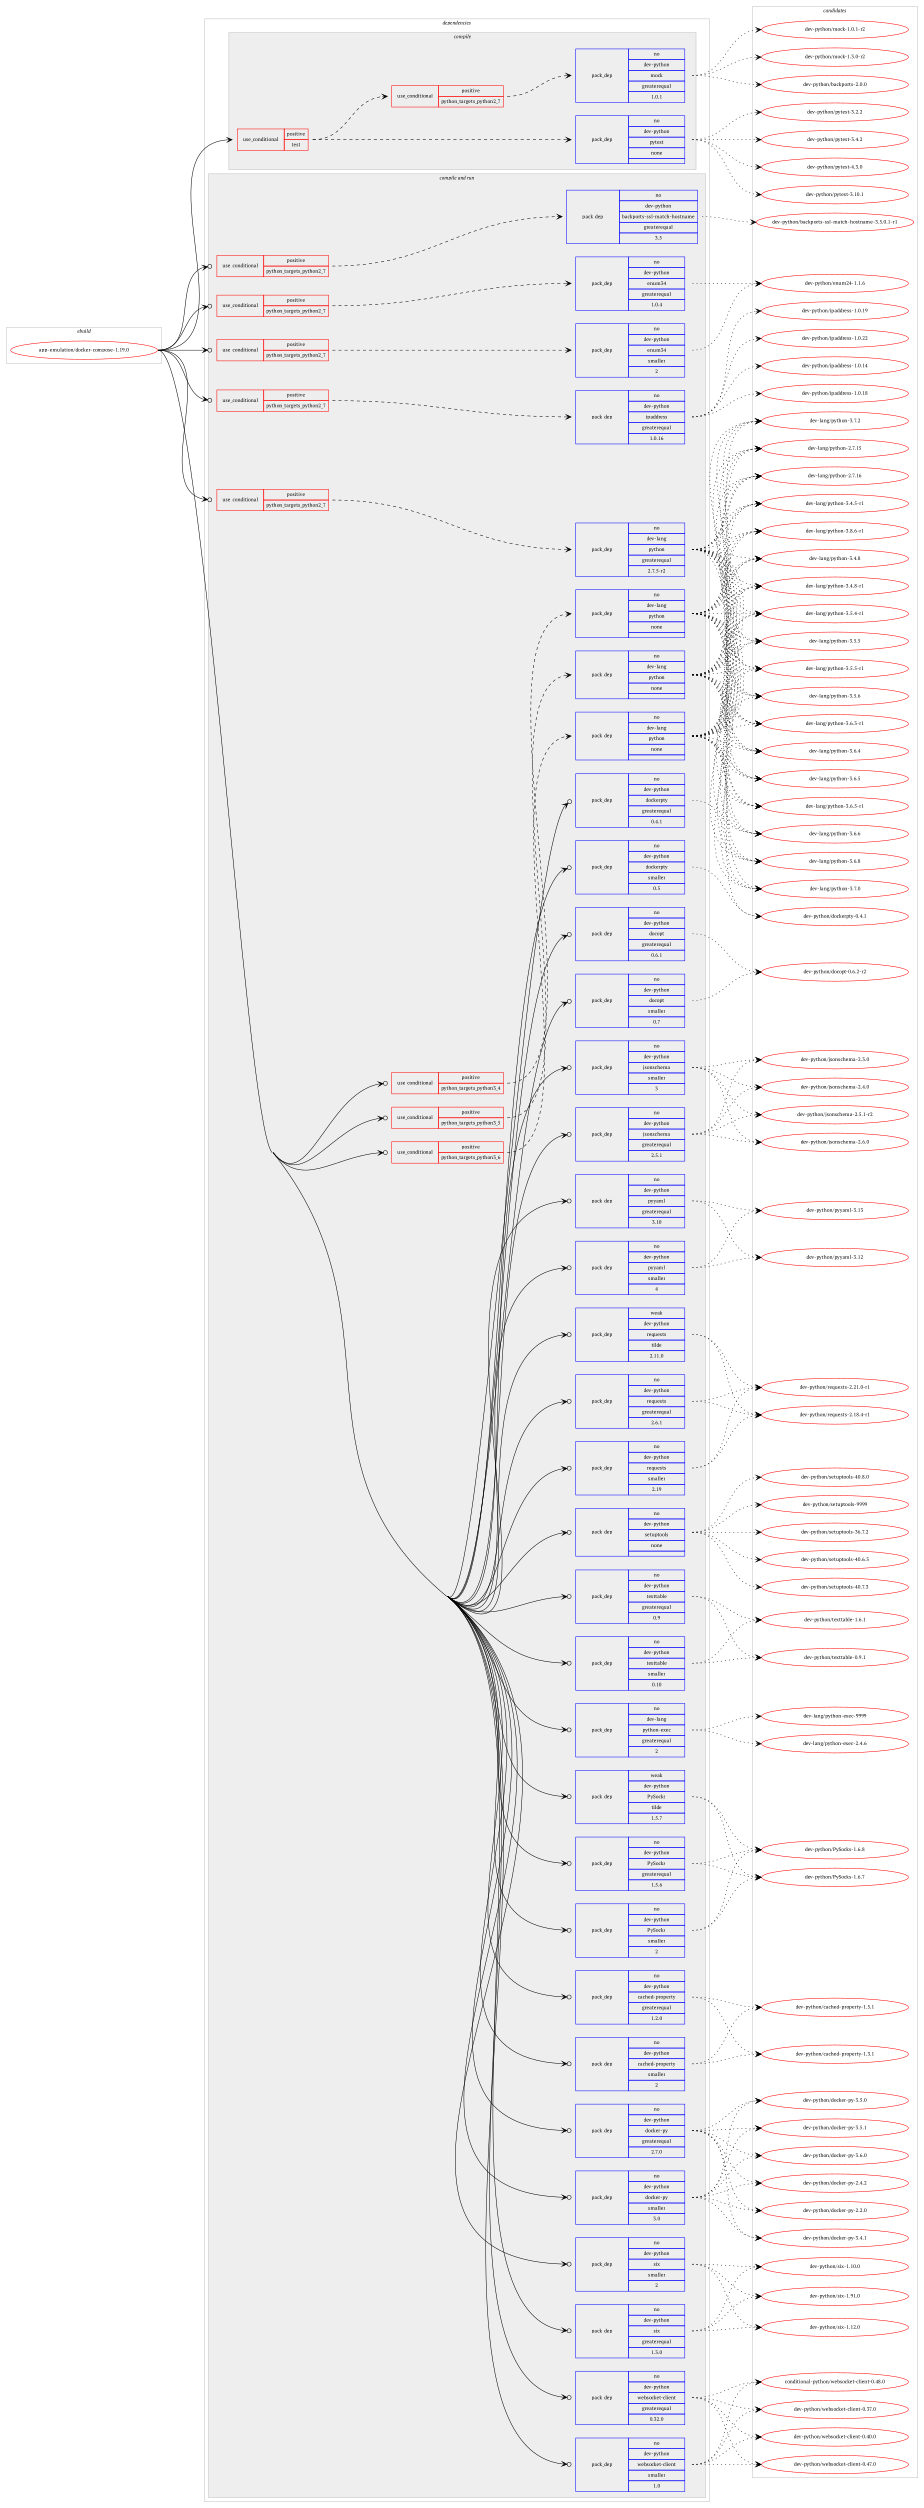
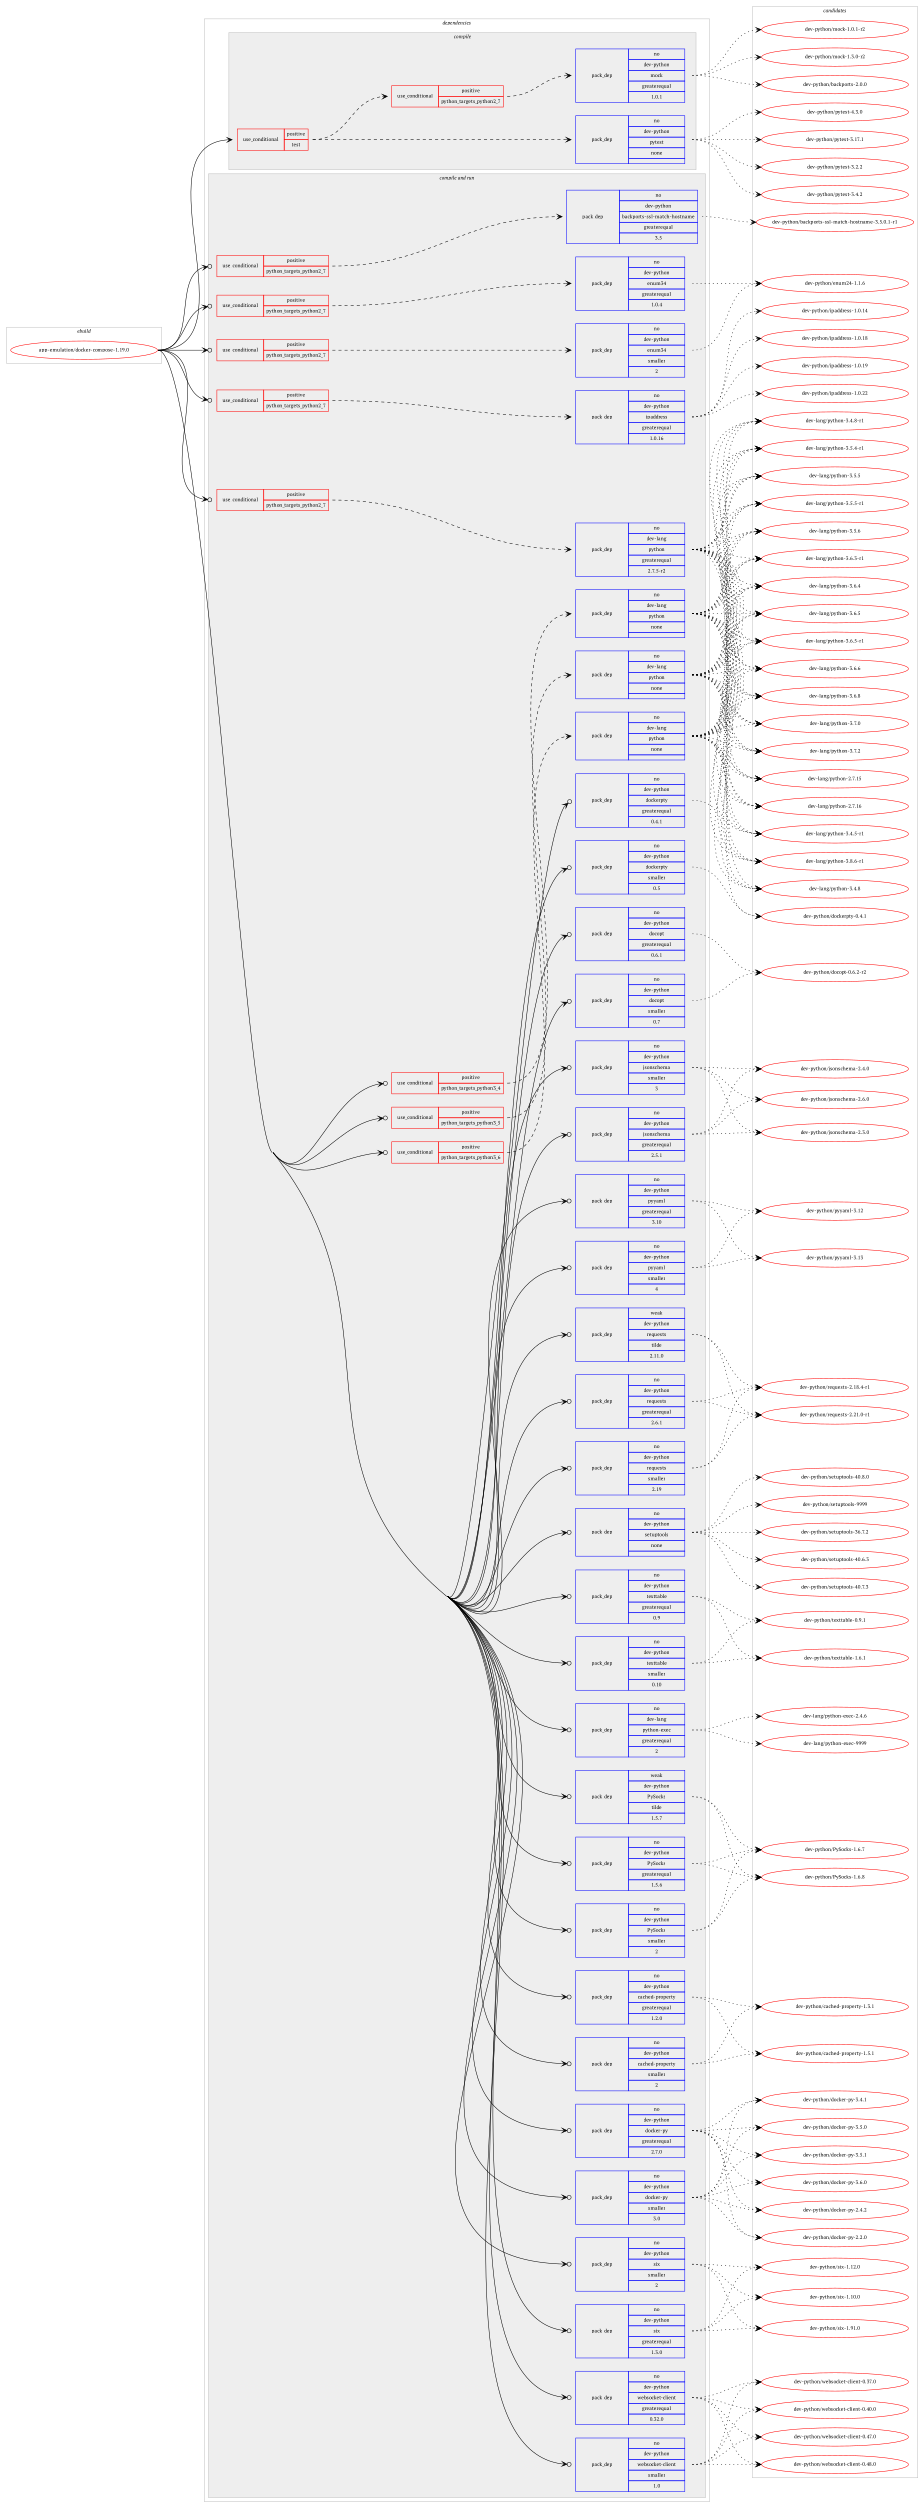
node "dev-python/pytest-3.10.1": label "dev-python/pytest-3.10.1" -> "dev-python/pytest-3.17.1"
node "dev-python/jsonschema-2.5.1-r2": removed
node "conditional-python/websocket-client-0.48.0": label "conditional-python/websocket-client-0.48.0" -> "dev-python/websocket-client-0.48.0"
